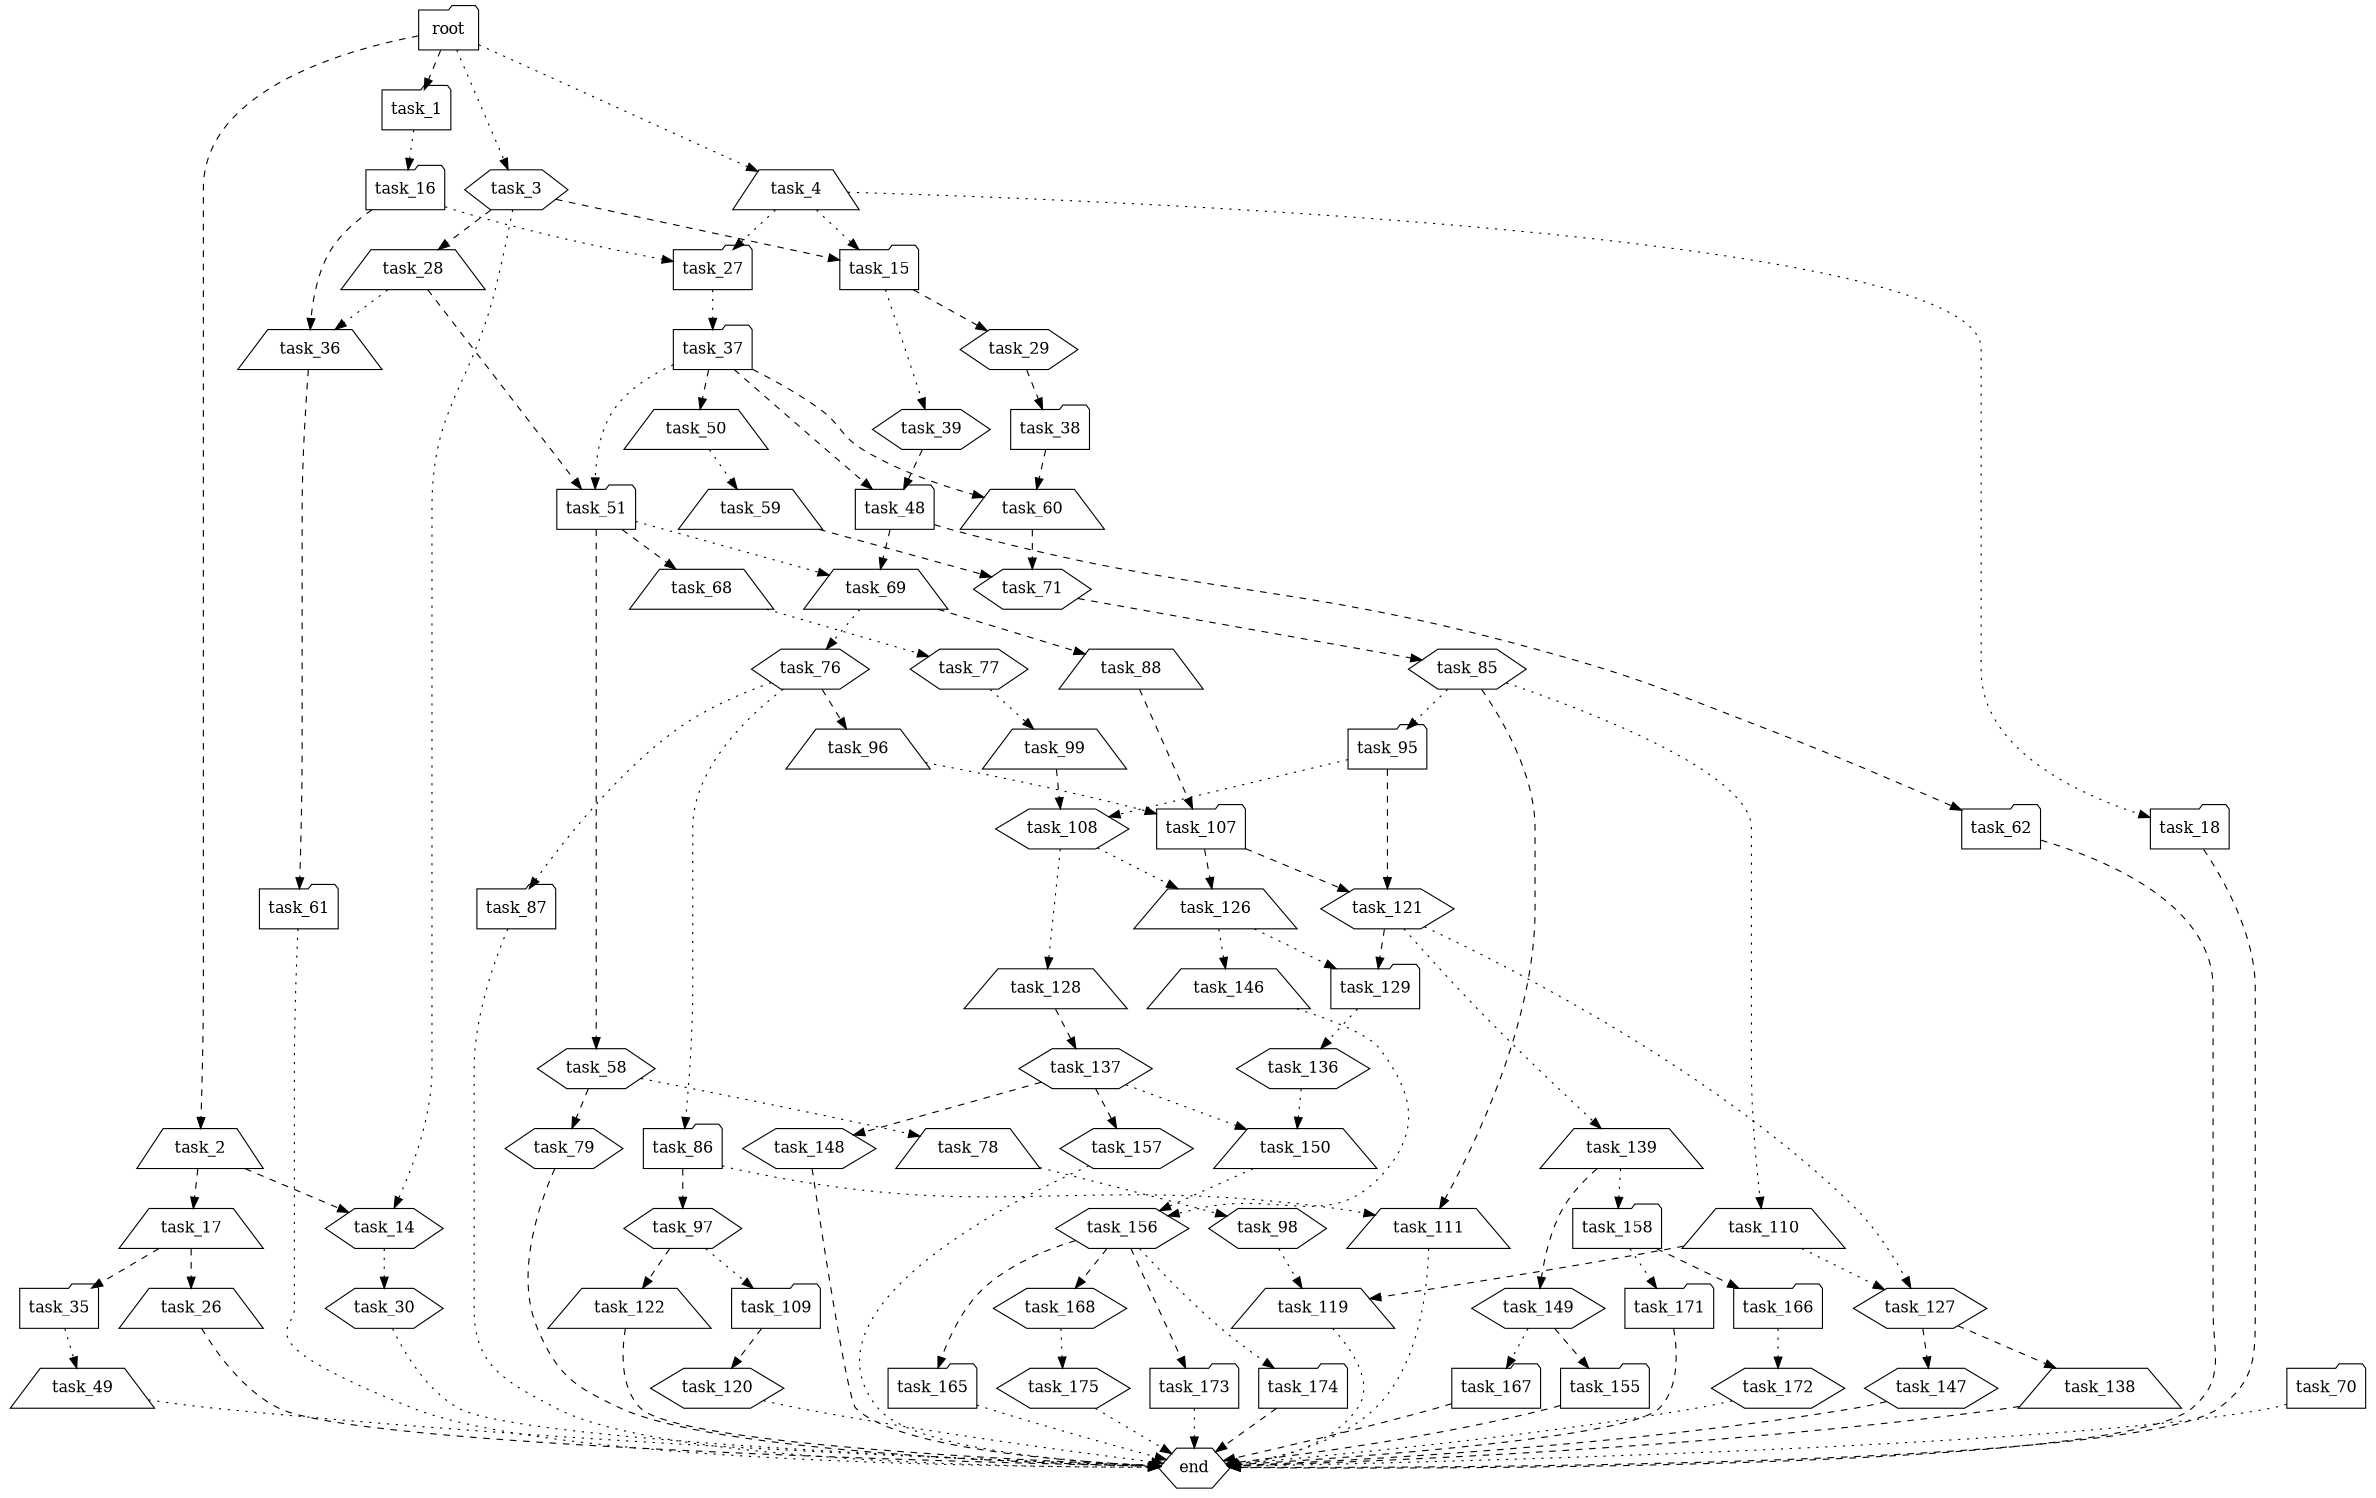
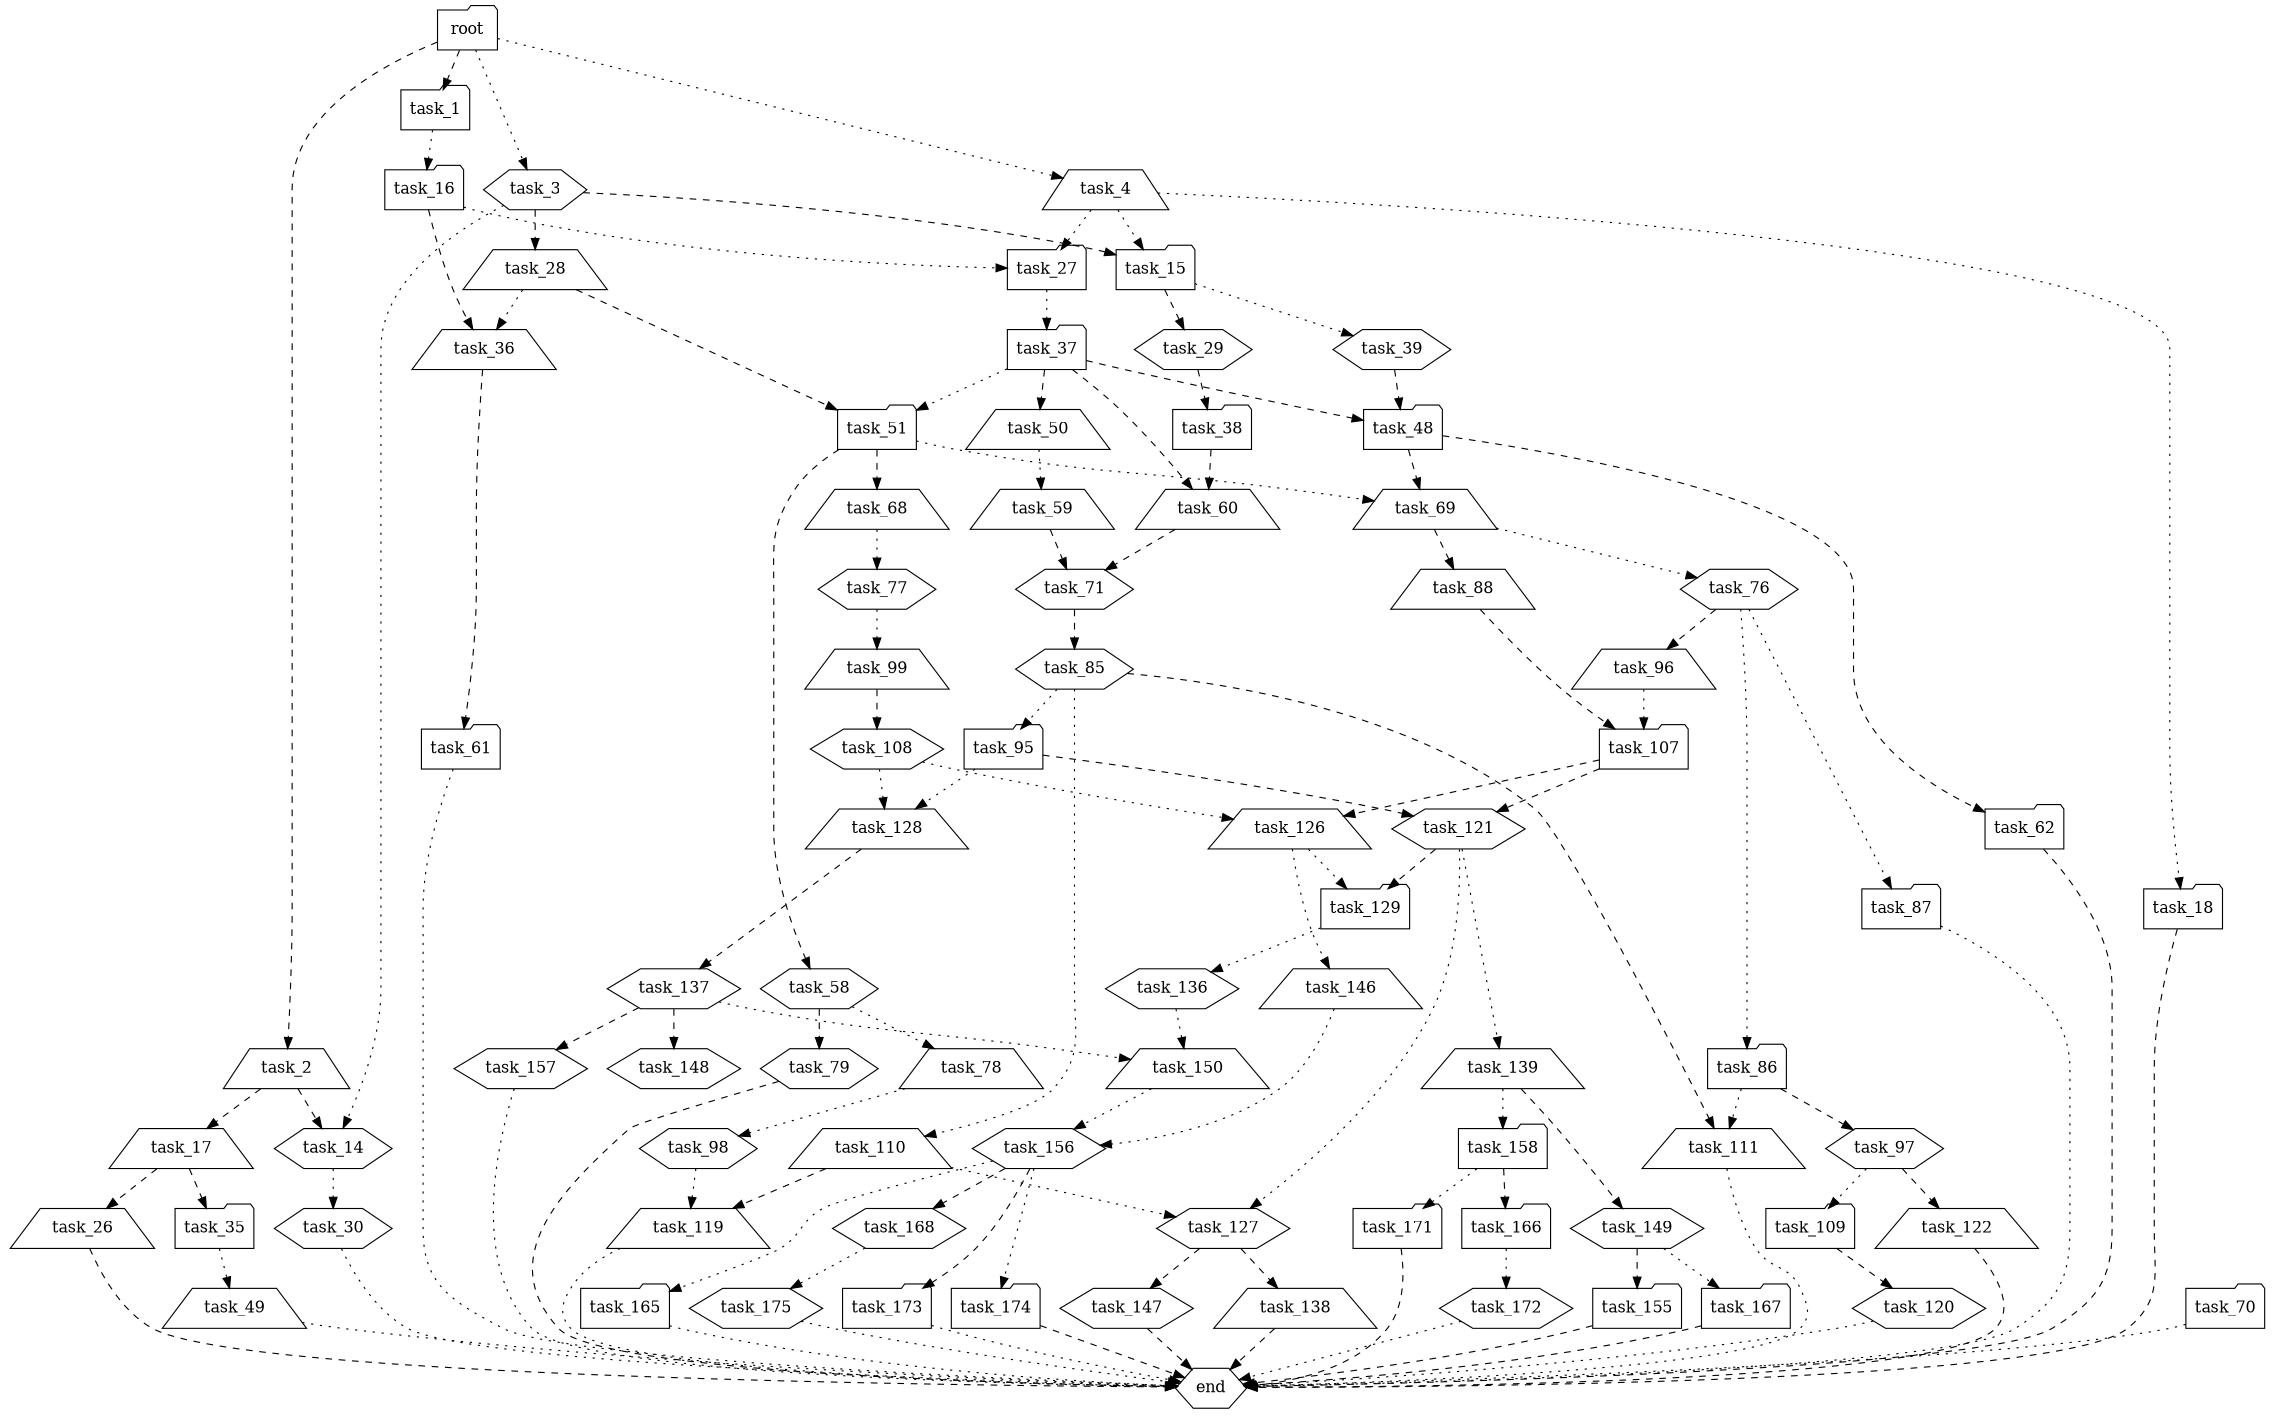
edge "task_95" -> "task_108": now "task_95" -> "task_128"
edge "task_156" -> "task_165": style dashed -> dotted
edge "task_148" -> "end": removed
